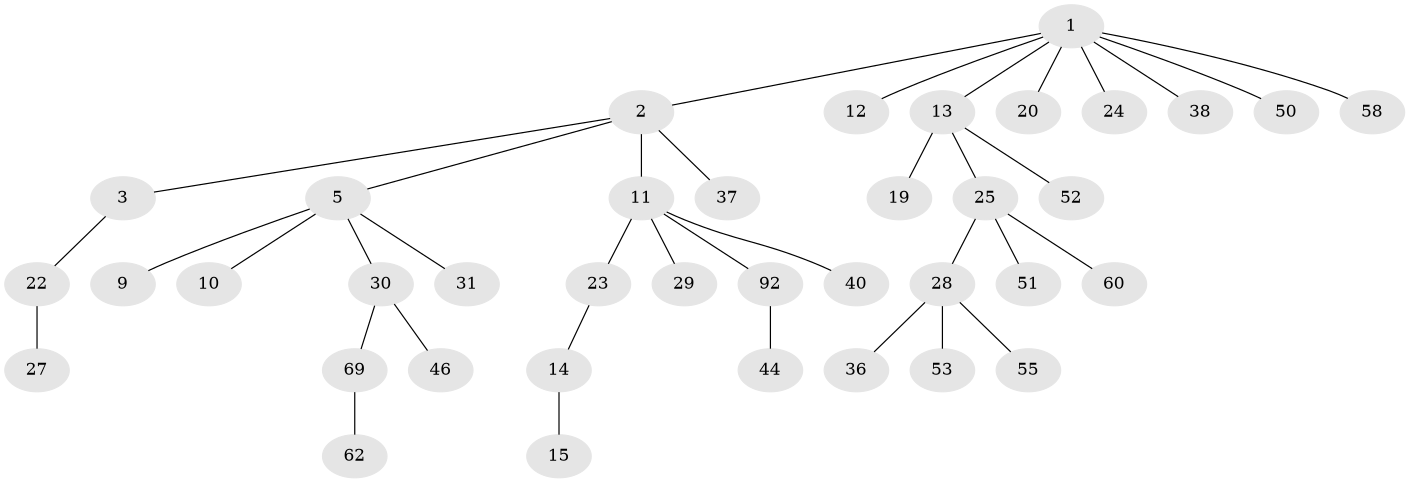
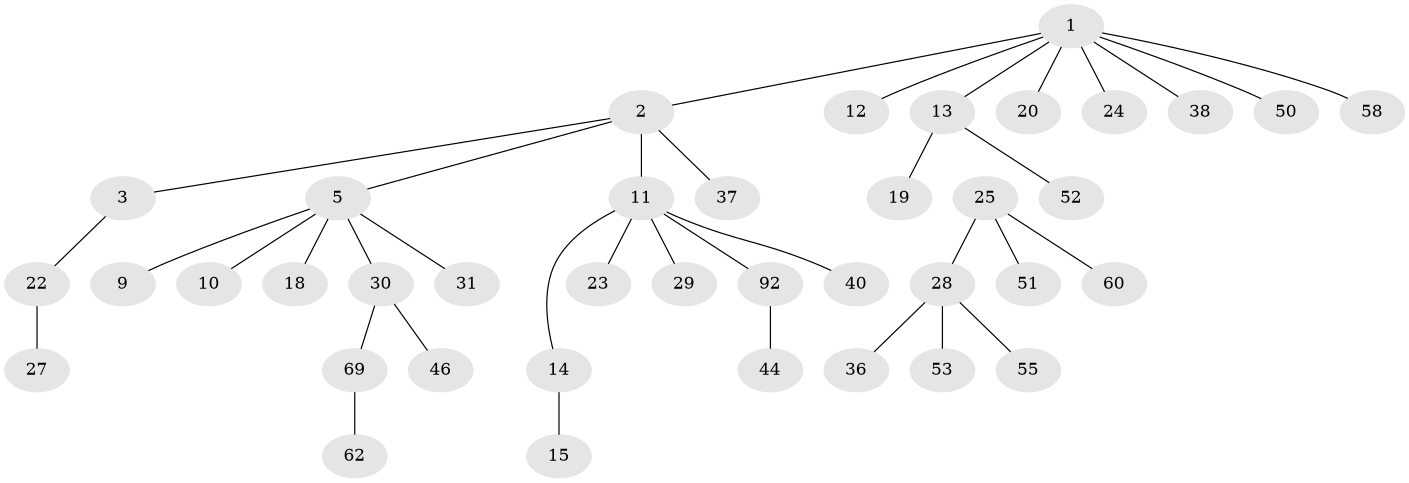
edge "13" -- "25": removed
node "18": added
edge "23" -- "14": now "11" -- "14"
